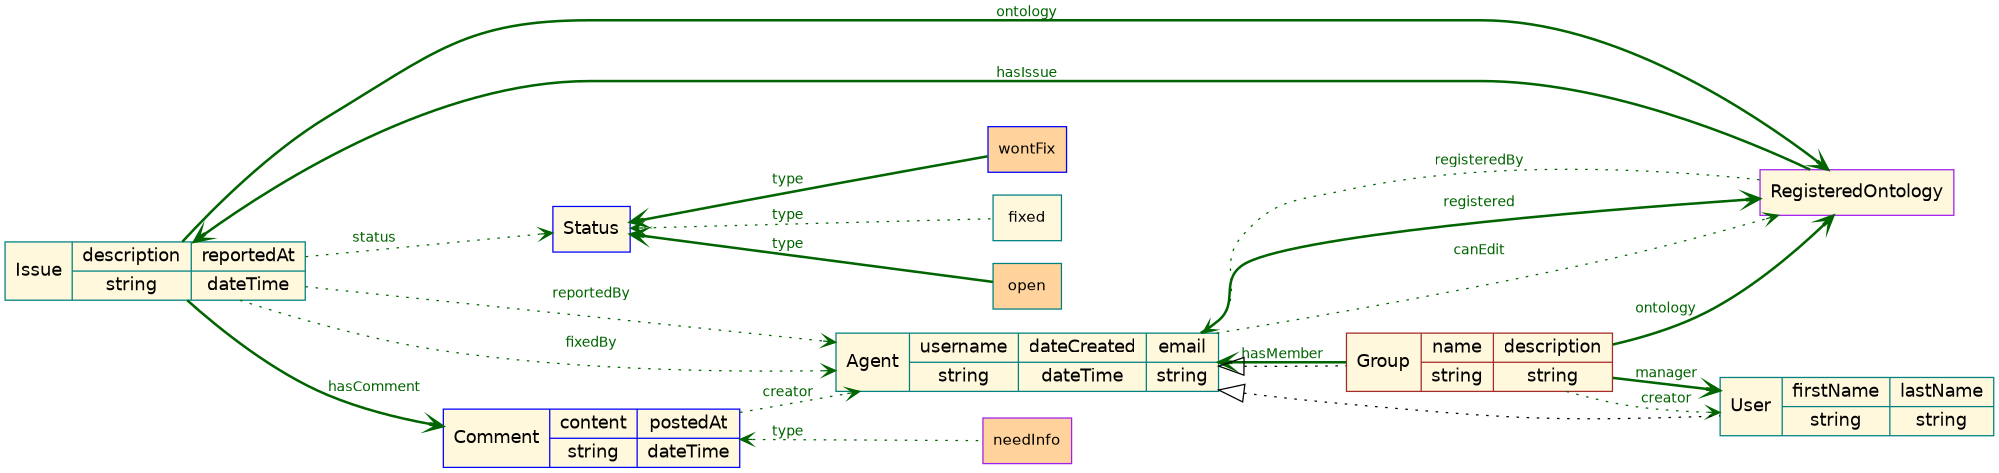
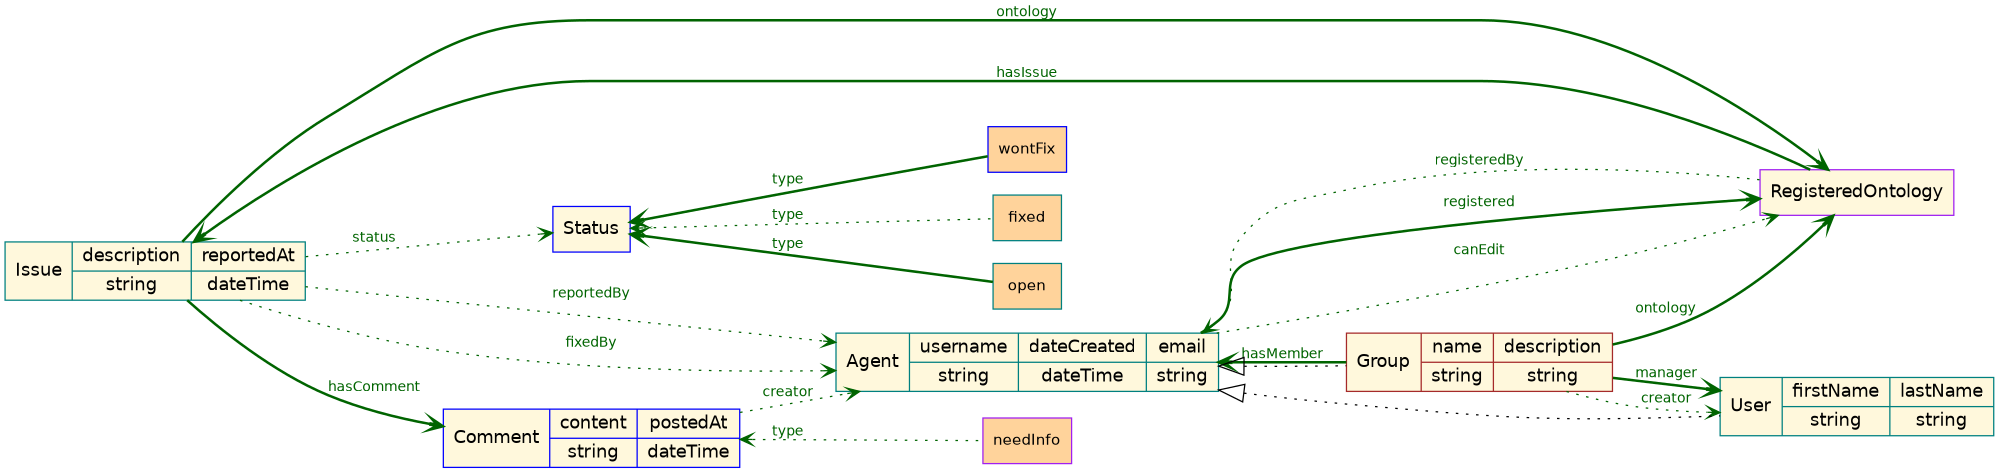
node "fixed": fillcolor cornsilk -> burlywood1
